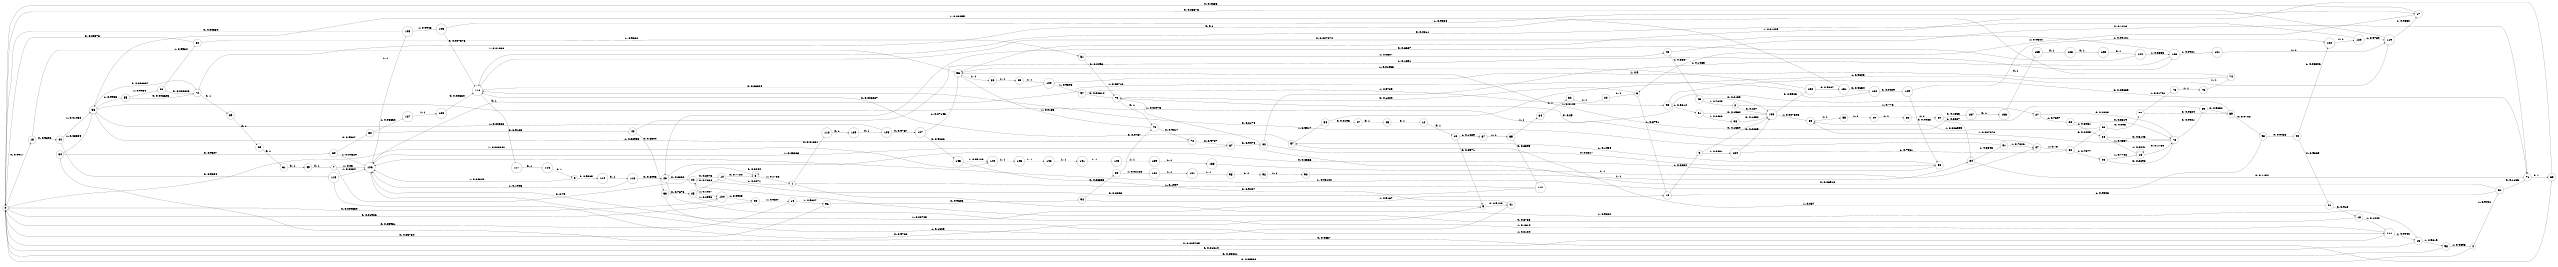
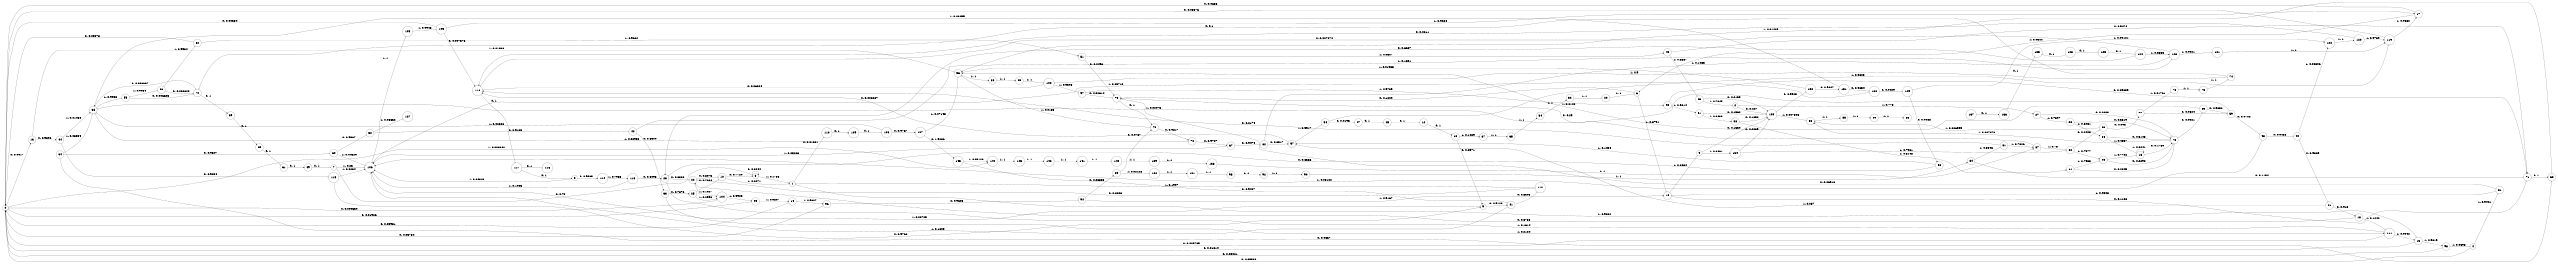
edge "46" -> "71": label "0: 0.1413   " -> "0: 0.9474   "
edge "105" -> "0": now "103" -> "0"
edge "135" -> "128": reversed
edge "20" -> "32": reversed
node "126": removed
node "80": removed
edge "107" -> "145": label "0: 0.9286   " -> "0: 1.9286   "
edge "62" -> "58": now "62" -> "57"
edge "35" -> "112": now "41" -> "112"
node "11": added
edge "116" -> "3": now "117" -> "3"
edge "114" -> "113": label "0: 1        " -> "1: 0.7955   "
edge "31" -> "71": now "19" -> "71"
